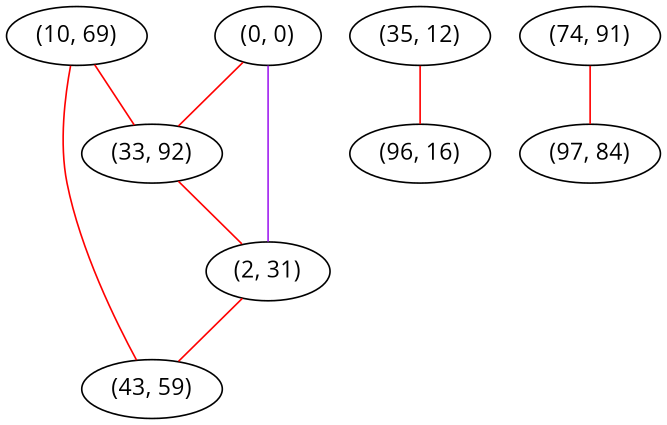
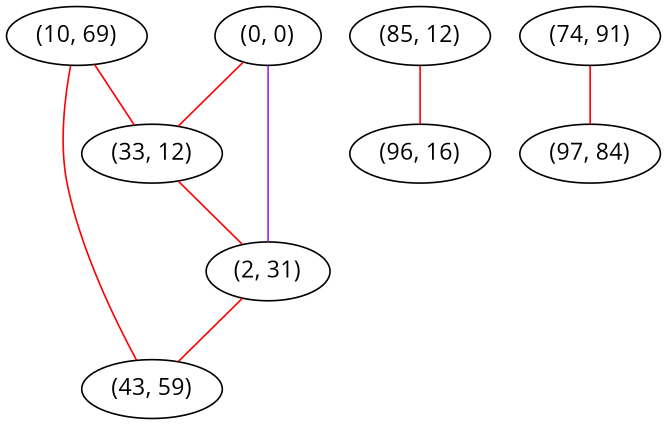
node "(35, 12)": label "(35, 12)" -> "(85, 12)"
node "(33, 92)": label "(33, 92)" -> "(33, 12)"
